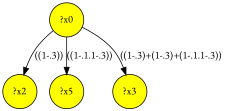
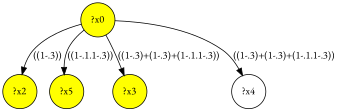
node "?x4": added
